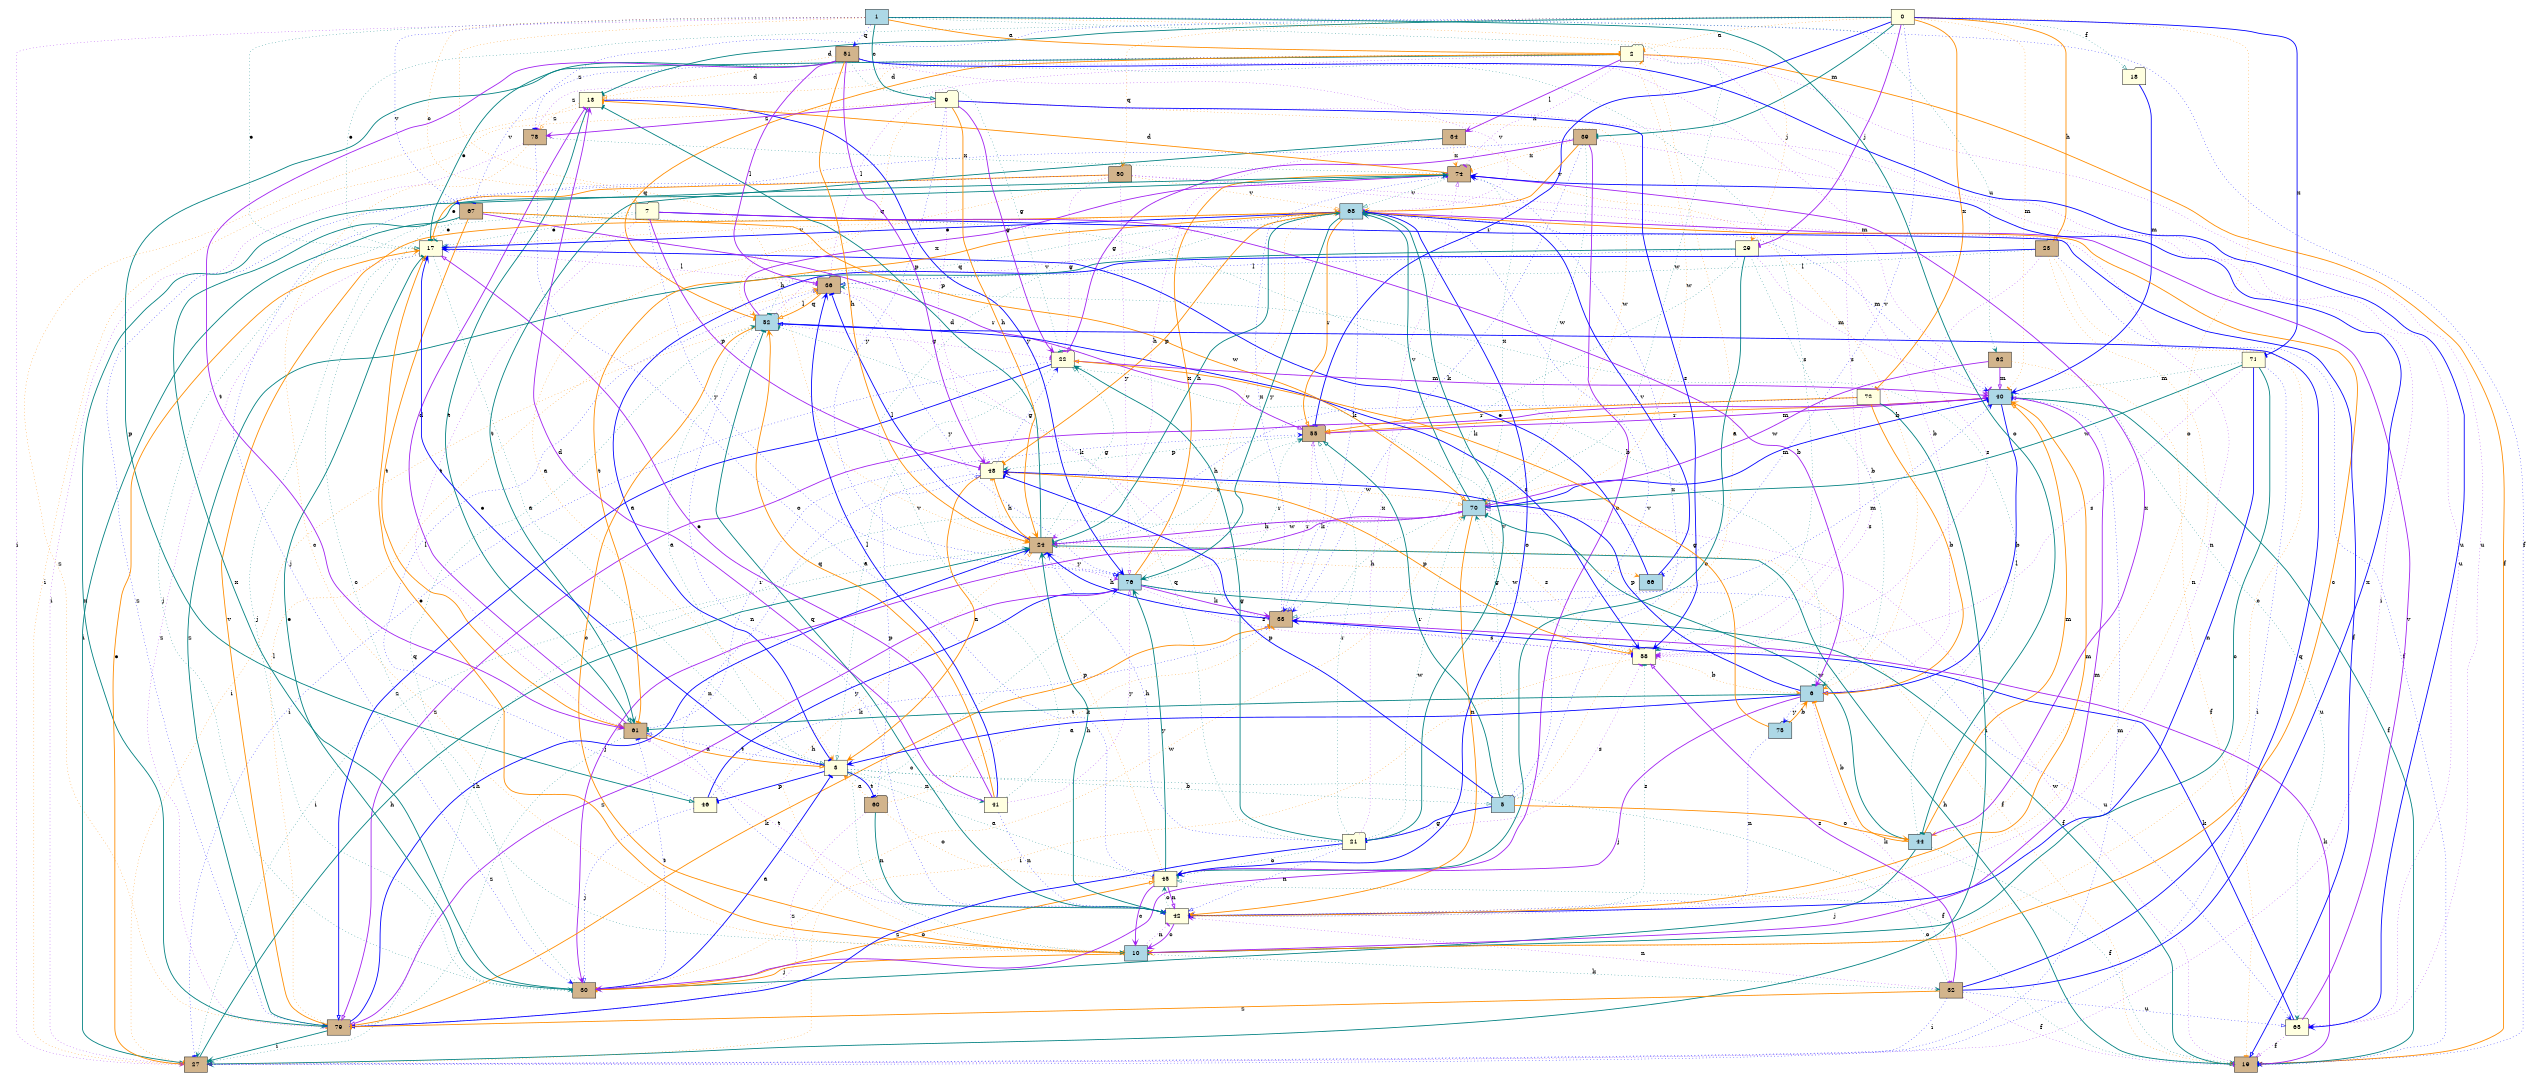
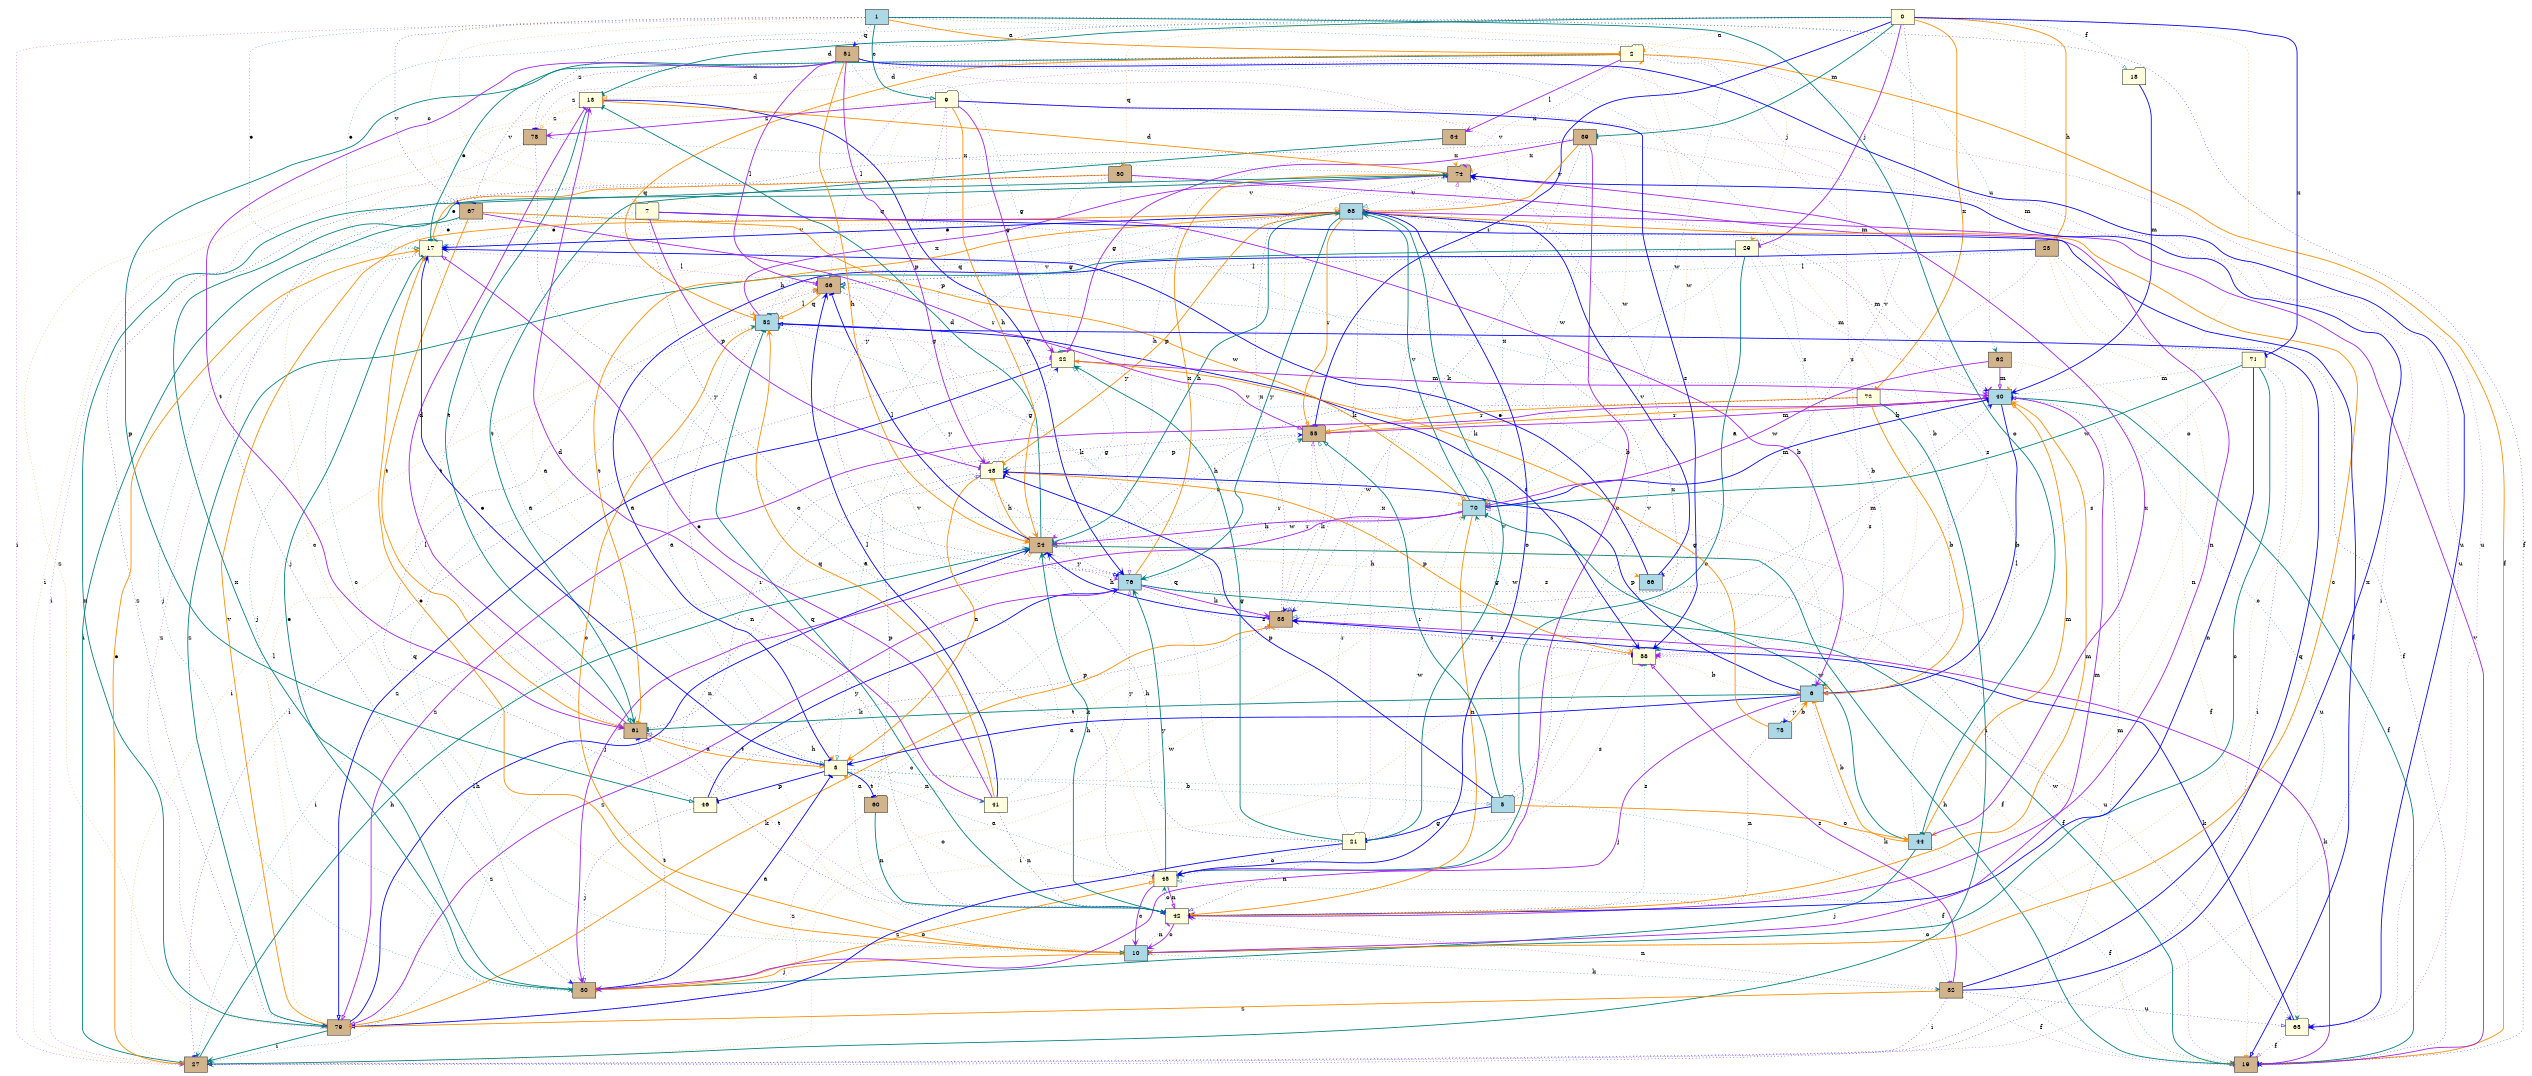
edge "65" -> "68": now "19" -> "68"
edge "50" -> "42": style dotted -> bold
